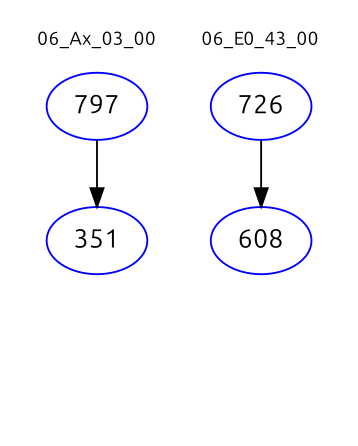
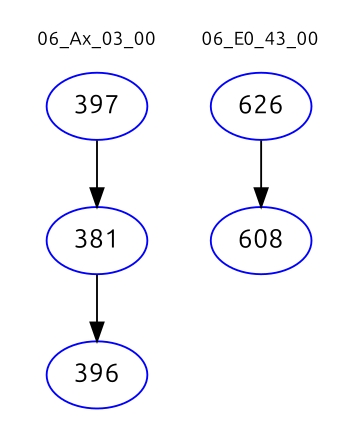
node "797": label "797" -> "397"
node "726": label "726" -> "626"
node "351": label "351" -> "381"
node "396": added
